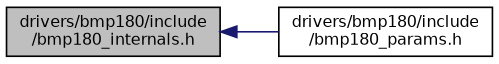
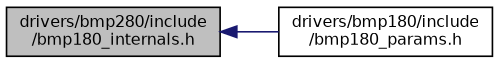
node "drivers/bmp180/include /bmp180_internals.h": label "drivers/bmp180/include /bmp180_internals.h" -> "drivers/bmp280/include /bmp180_internals.h"
